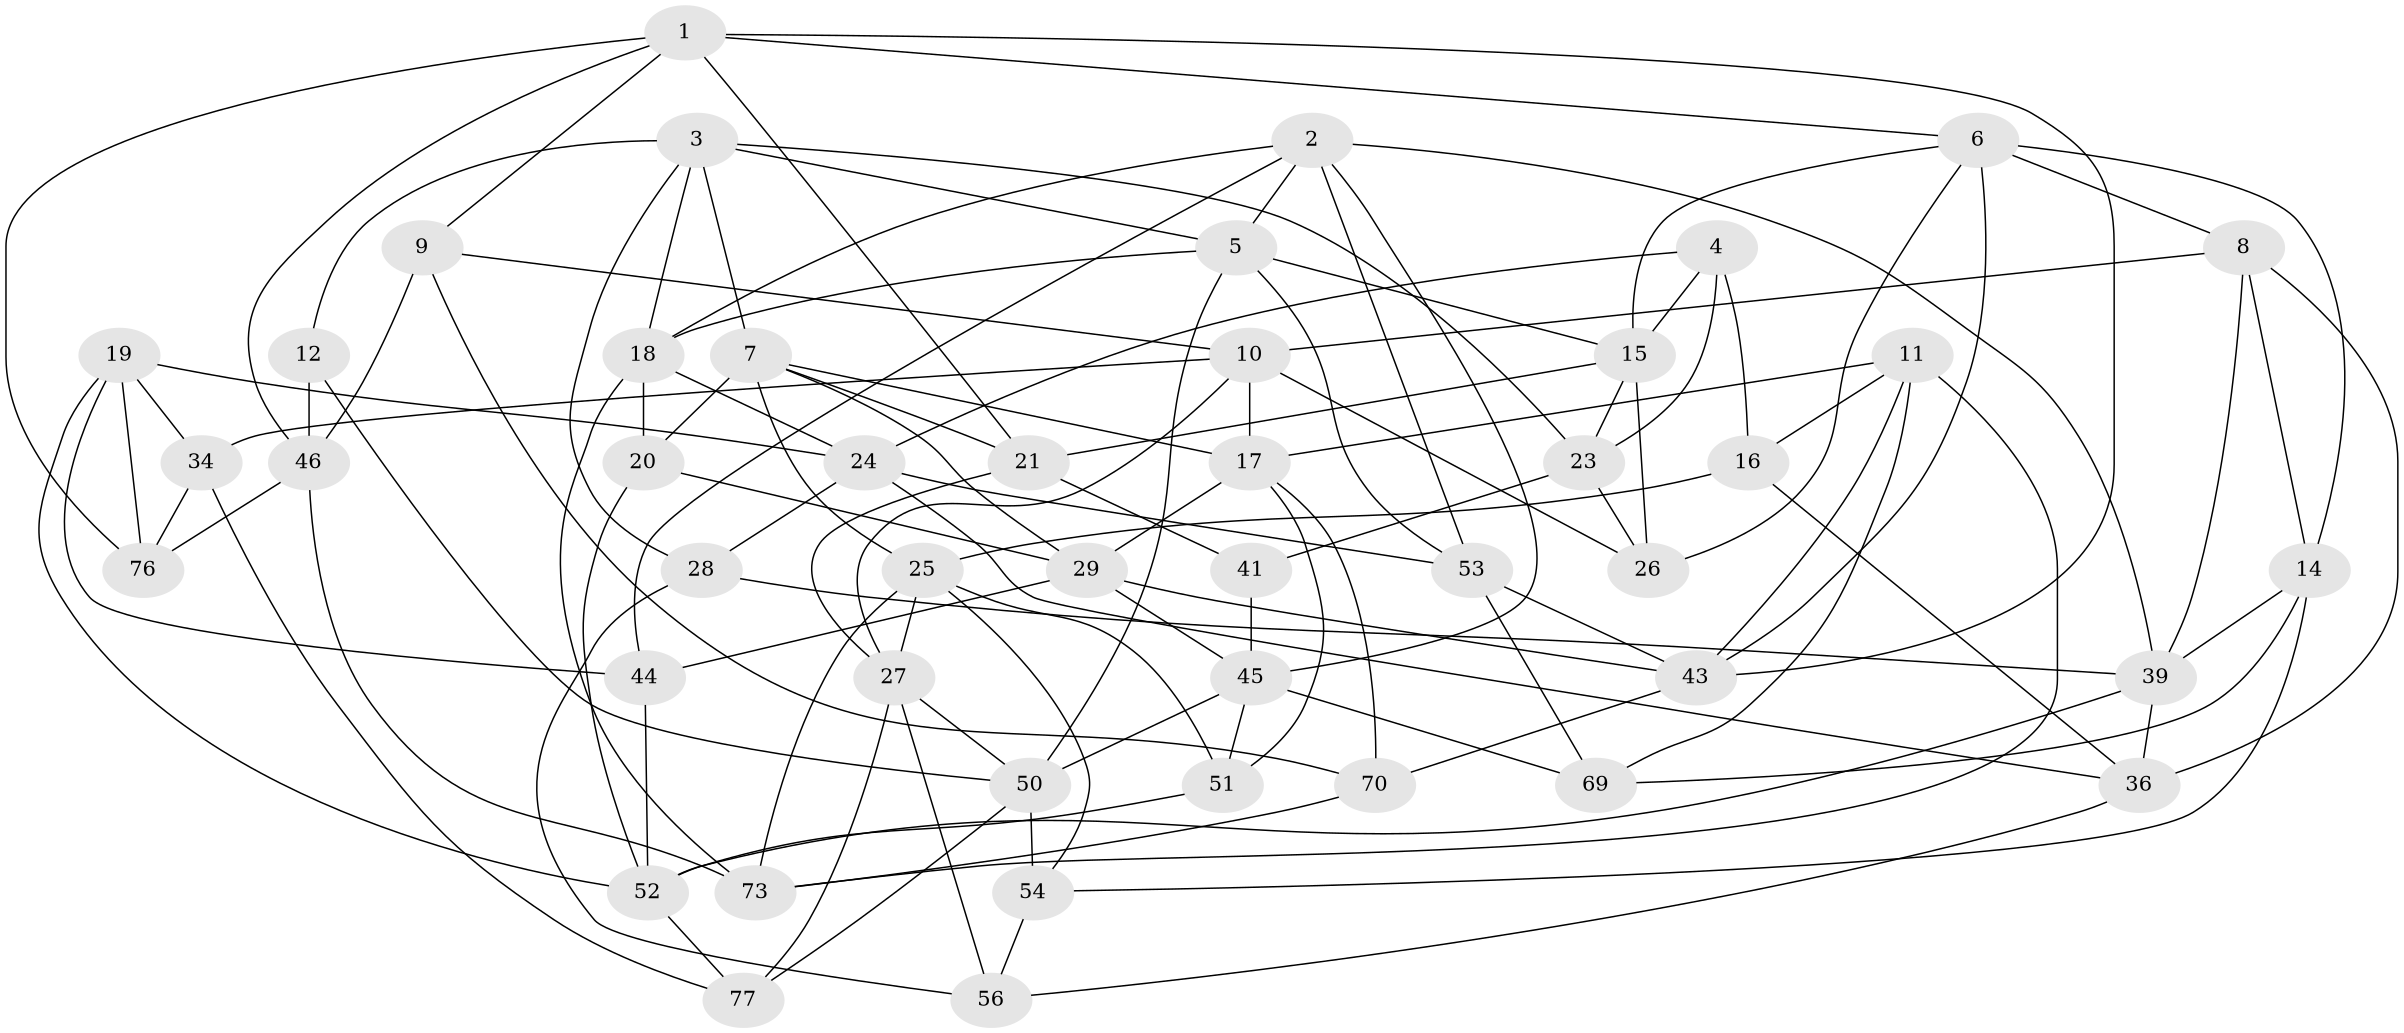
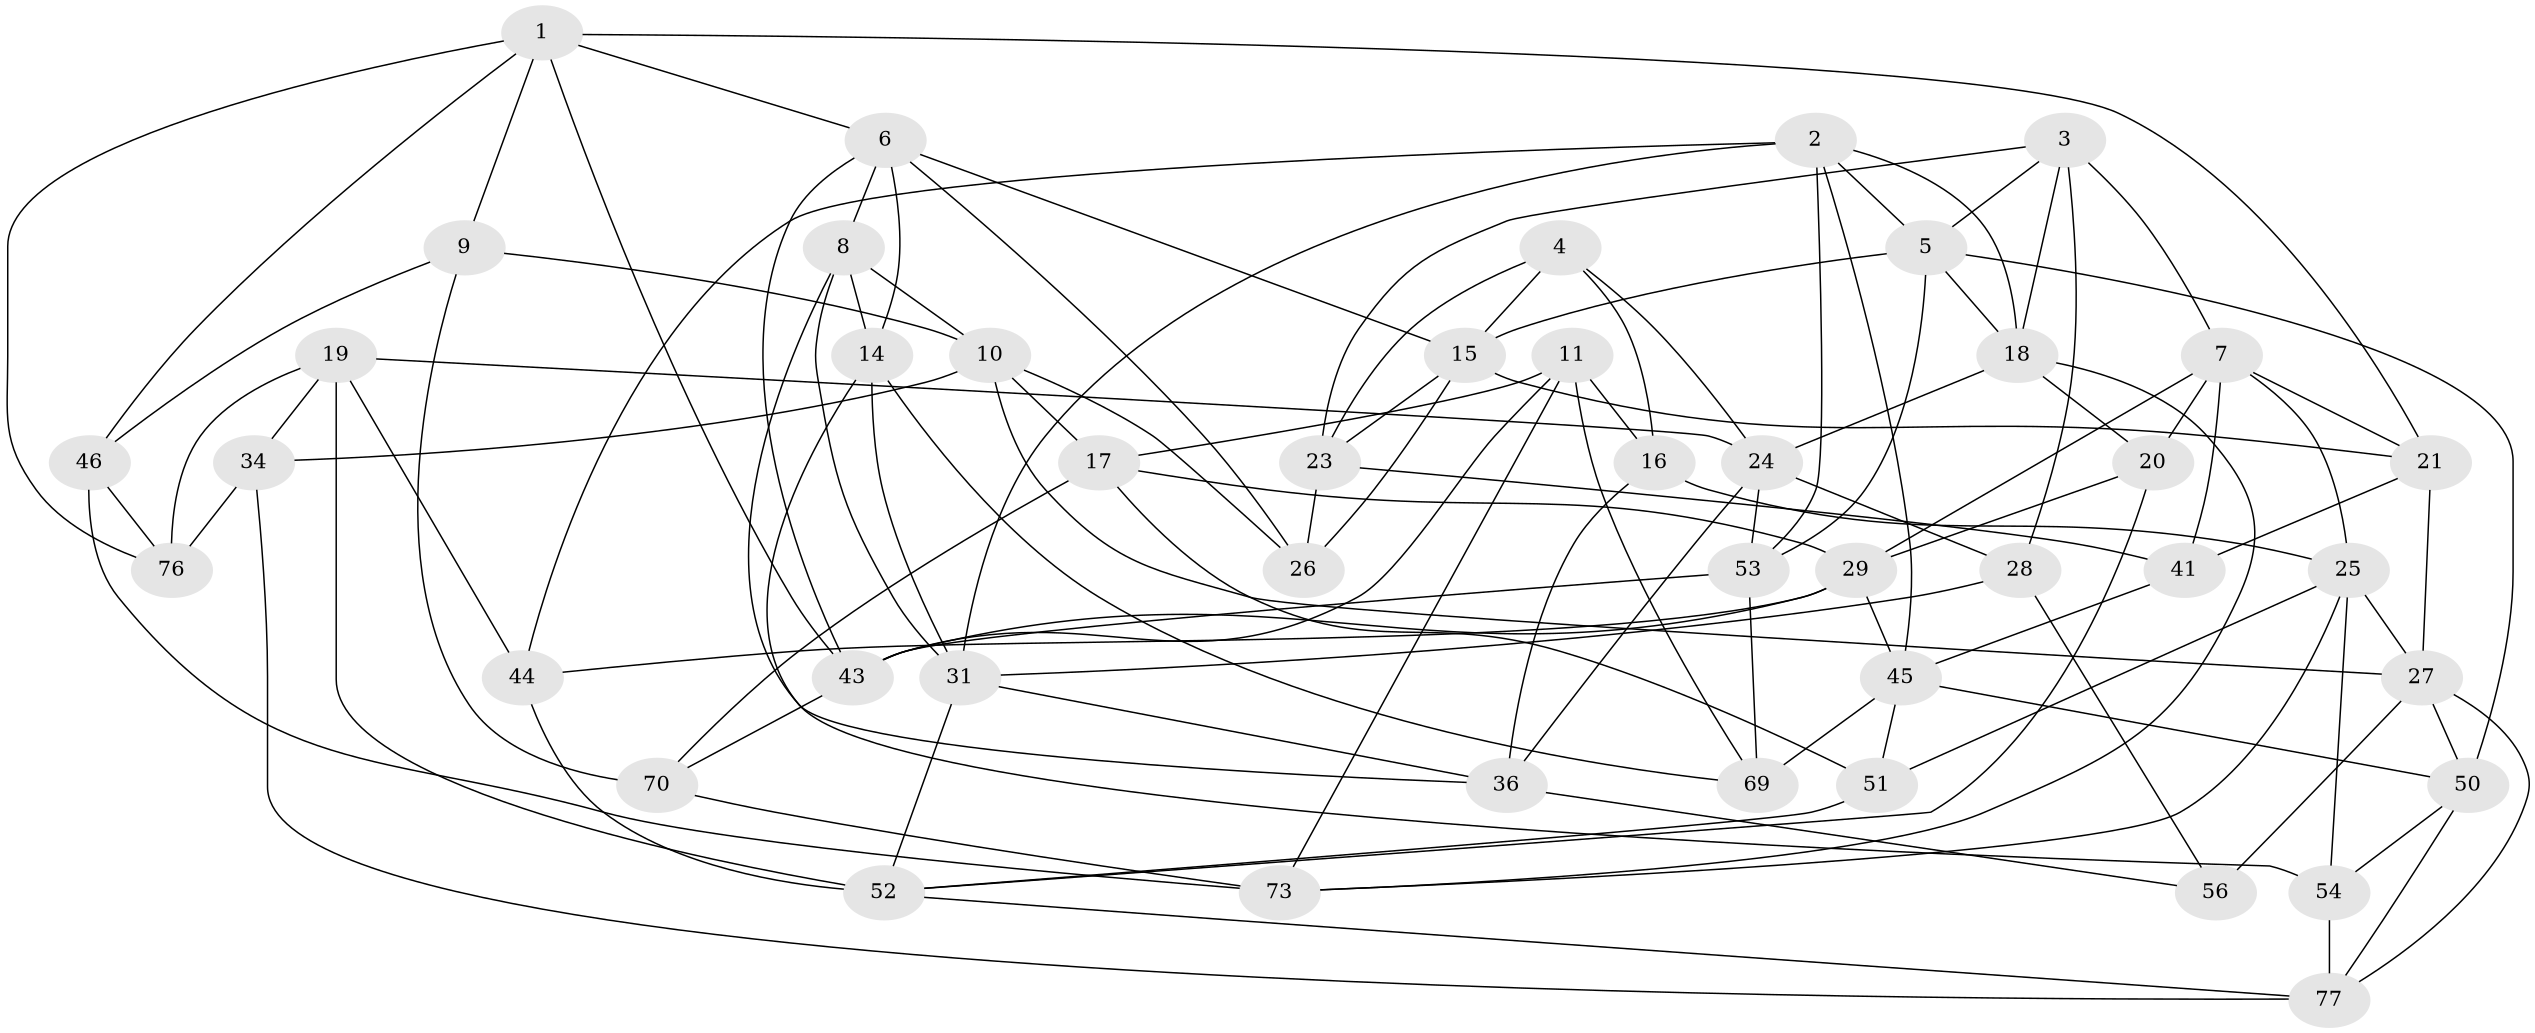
node "12": removed
edge "7" -- "17": now "7" -- "41"
node "39": label "39" -> "31"
edge "54" -- "56": now "54" -- "77"
